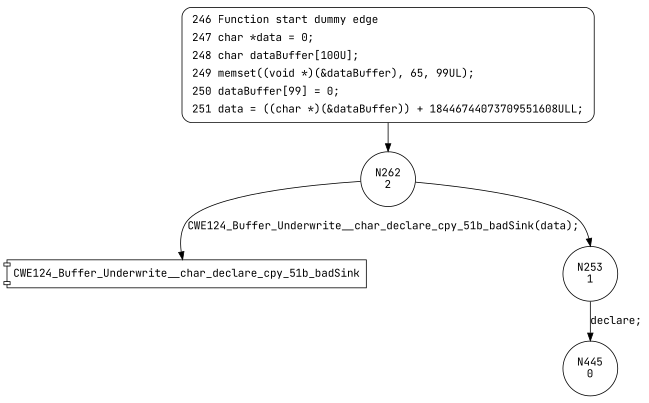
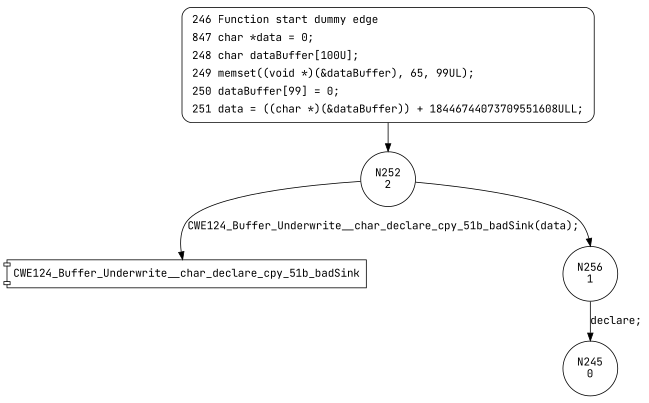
node "246": text "247" -> "847"
node "N262 2": label "N262 2" -> "N252 2"
node "N253 1": label "N253 1" -> "N256 1"
node "N445 0": label "N445 0" -> "N245 0"
